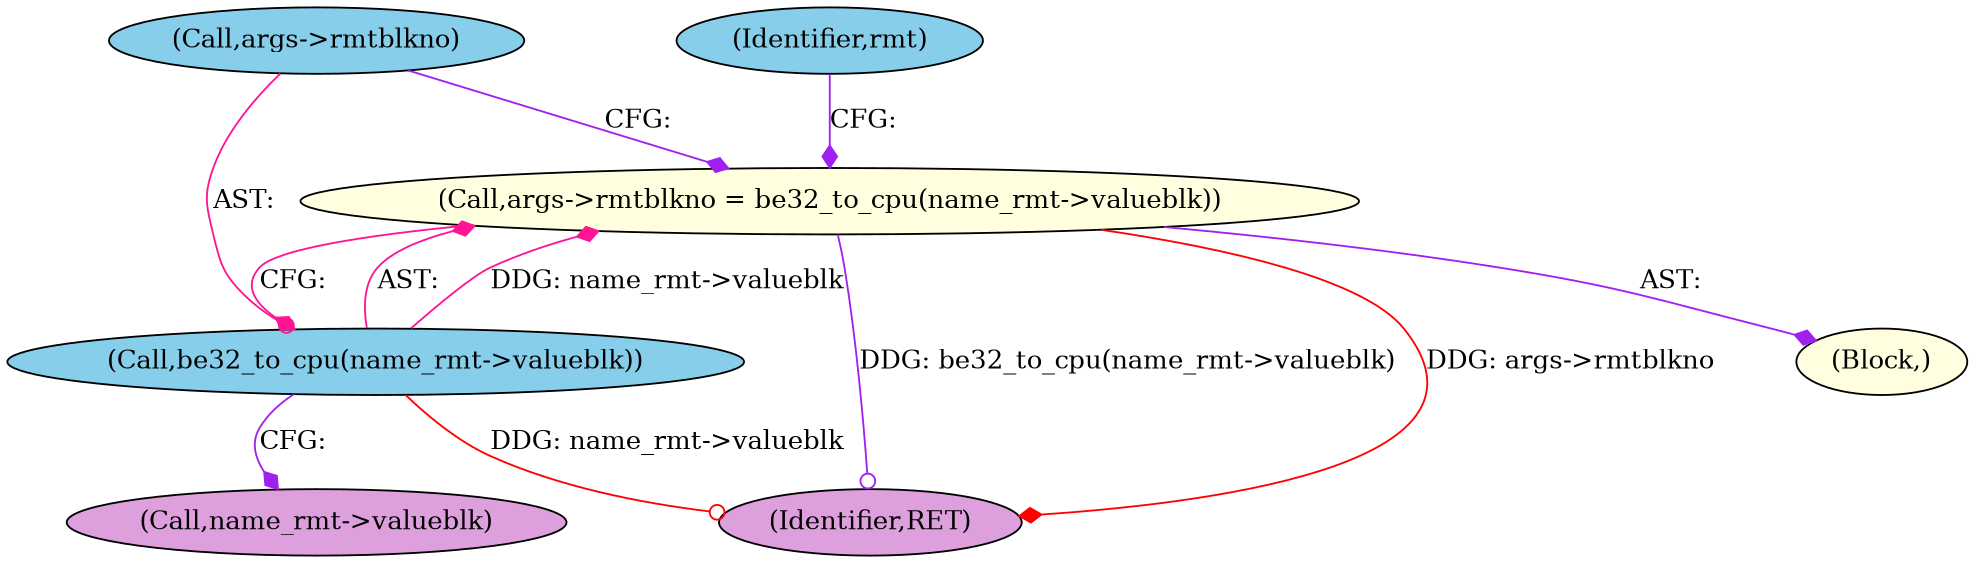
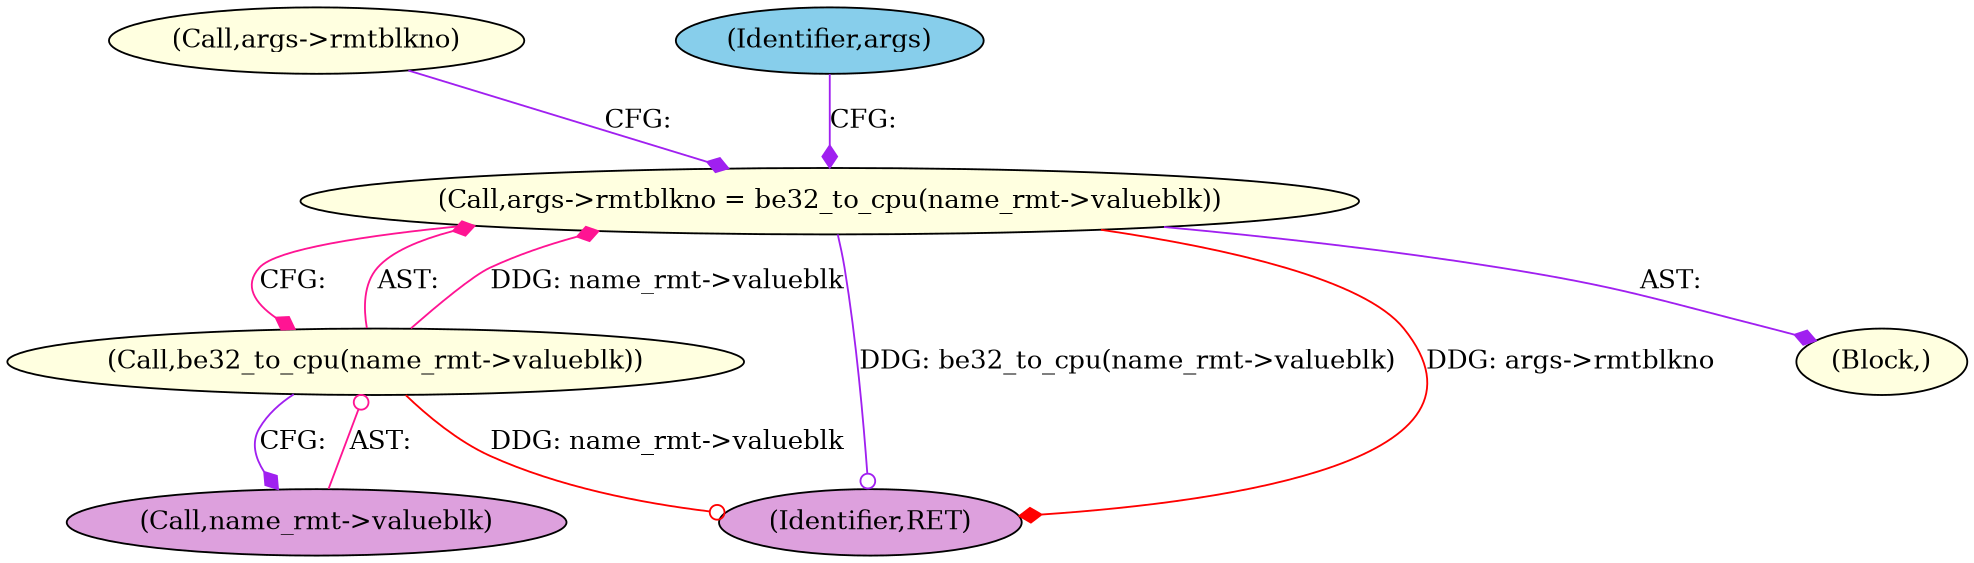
node "(Call,args->rmtblkno)": fillcolor skyblue -> lightyellow
node "(Identifier,rmt)": label "(Identifier,rmt)" -> "(Identifier,args)"
edge "(Call,args->rmtblkno)" -> "(Call,be32_to_cpu(name_rmt->valueblk))": now "(Call,name_rmt->valueblk)" -> "(Call,be32_to_cpu(name_rmt->valueblk))"
node "(Call,be32_to_cpu(name_rmt->valueblk))": fillcolor skyblue -> lightyellow
